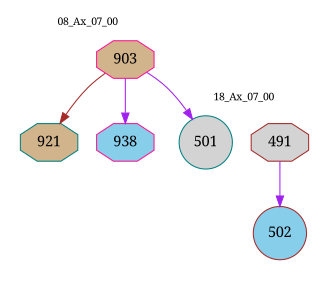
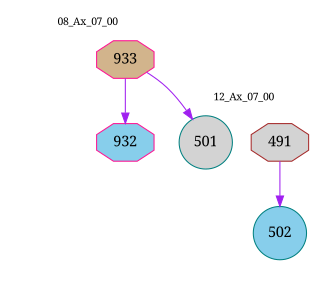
node "903": label "903" -> "933"
cluster "18_Ax_07_00": label "18_Ax_07_00" -> "12_Ax_07_00"
node "921": removed
node "938": label "938" -> "932"
node "502": color brown -> teal
